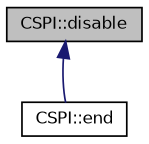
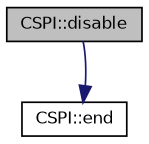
edge "CSPI::end" -> "CSPI::disable": reversed
